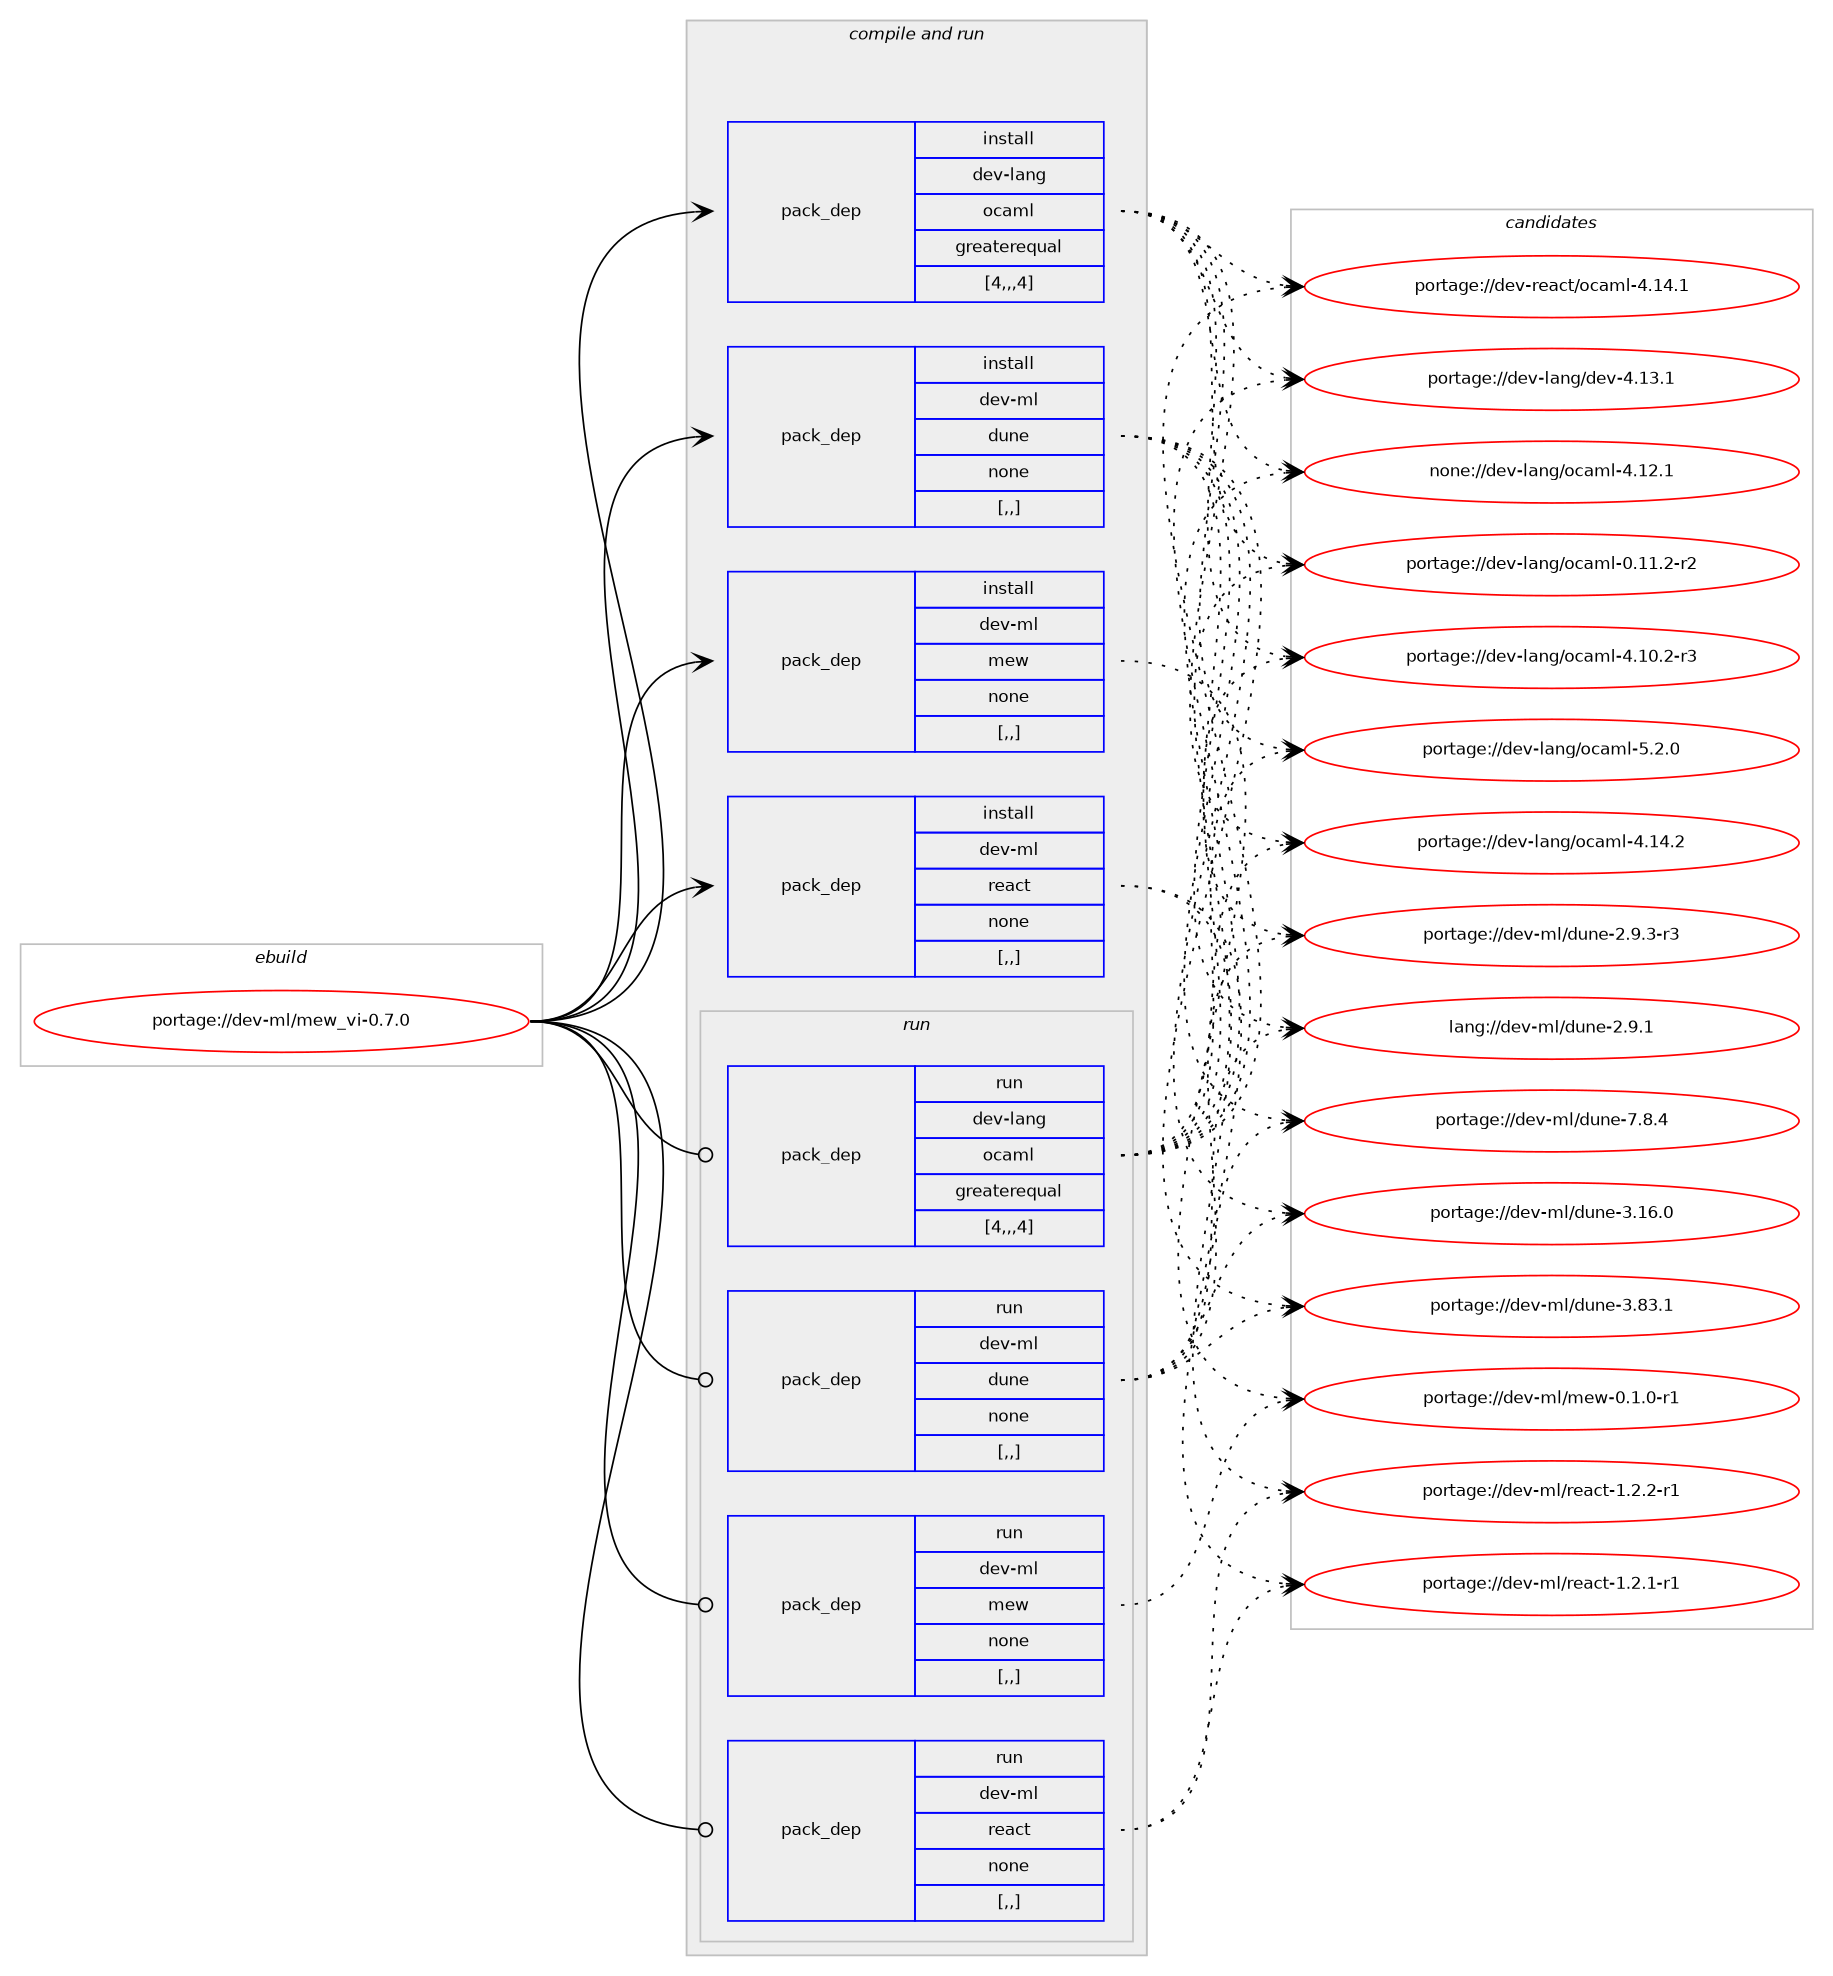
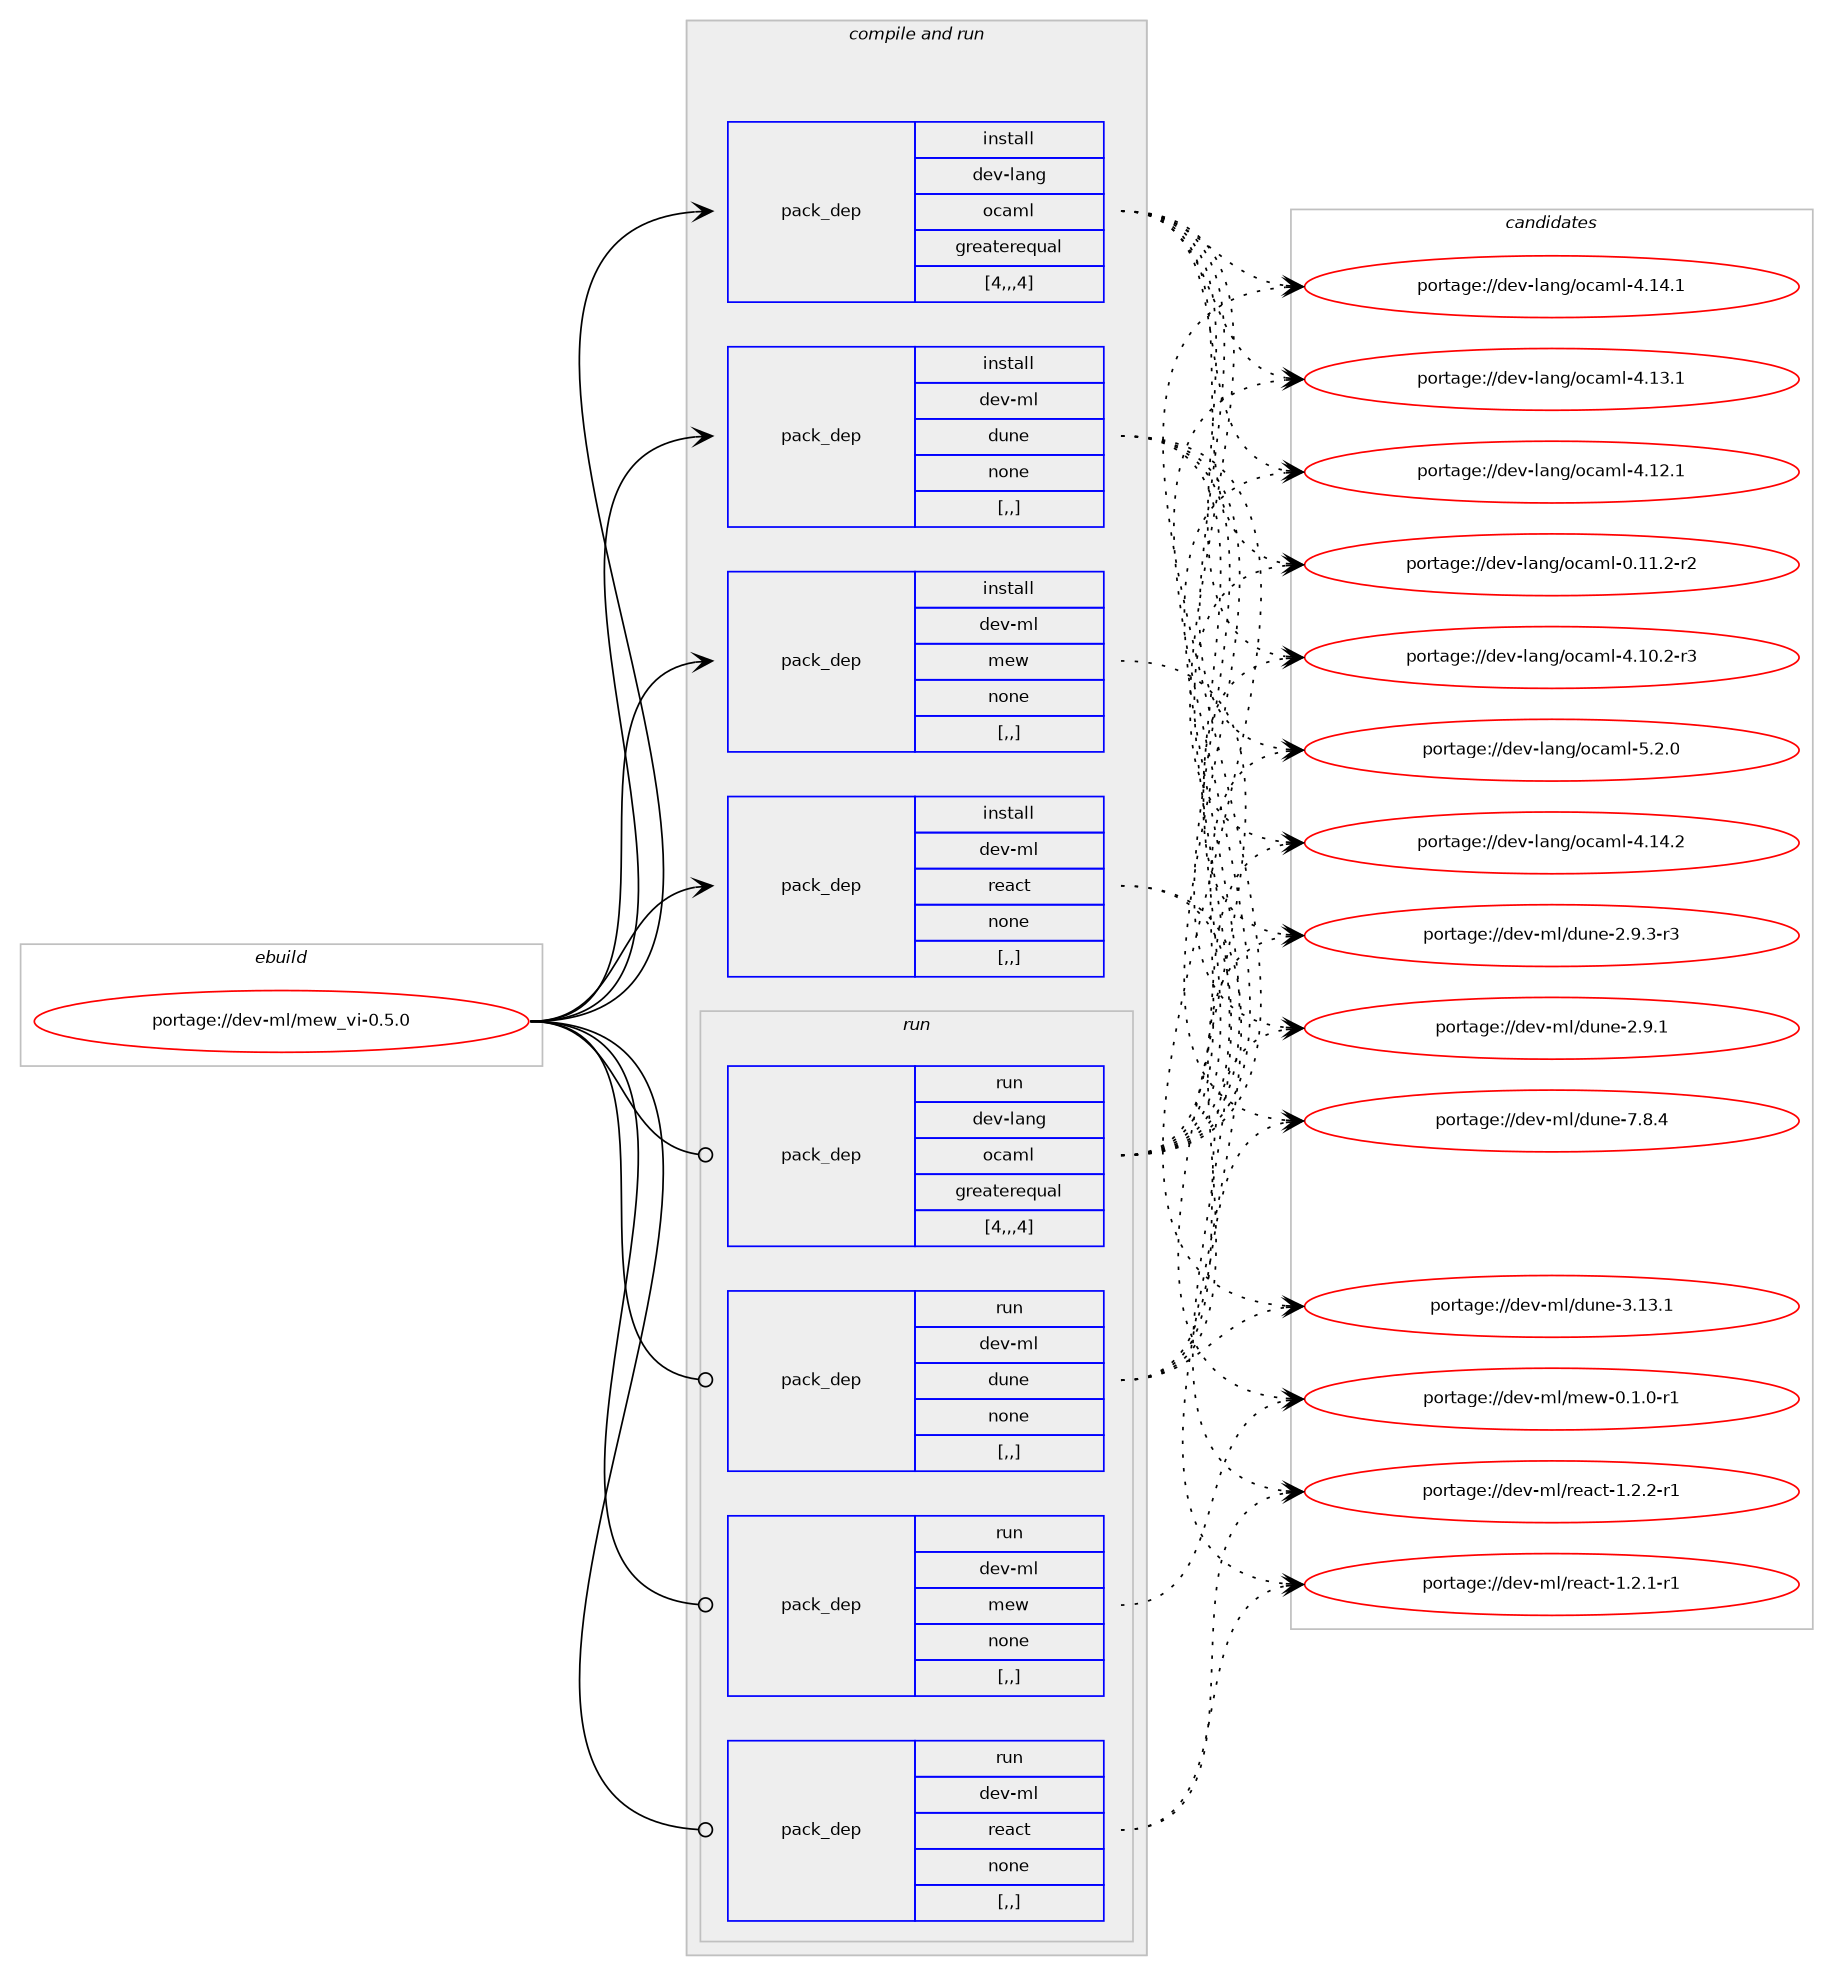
node "portage://dev-react/ocaml-4.14.1": label "portage://dev-react/ocaml-4.14.1" -> "portage://dev-lang/ocaml-4.14.1"
node "portage://dev-lang/dev-4.13.1": label "portage://dev-lang/dev-4.13.1" -> "portage://dev-lang/ocaml-4.13.1"
node "none://dev-lang/ocaml-4.12.1": label "none://dev-lang/ocaml-4.12.1" -> "portage://dev-lang/ocaml-4.12.1"
node "portage://dev-ml/mew_vi-0.7.0": label "portage://dev-ml/mew_vi-0.7.0" -> "portage://dev-ml/mew_vi-0.5.0"
node "lang://dev-ml/dune-2.9.1": label "lang://dev-ml/dune-2.9.1" -> "portage://dev-ml/dune-2.9.1"
node "portage://dev-ml/dune-3.16.0": removed
node "portage://dev-ml/dune-3.83.1": label "portage://dev-ml/dune-3.83.1" -> "portage://dev-ml/dune-3.13.1"
